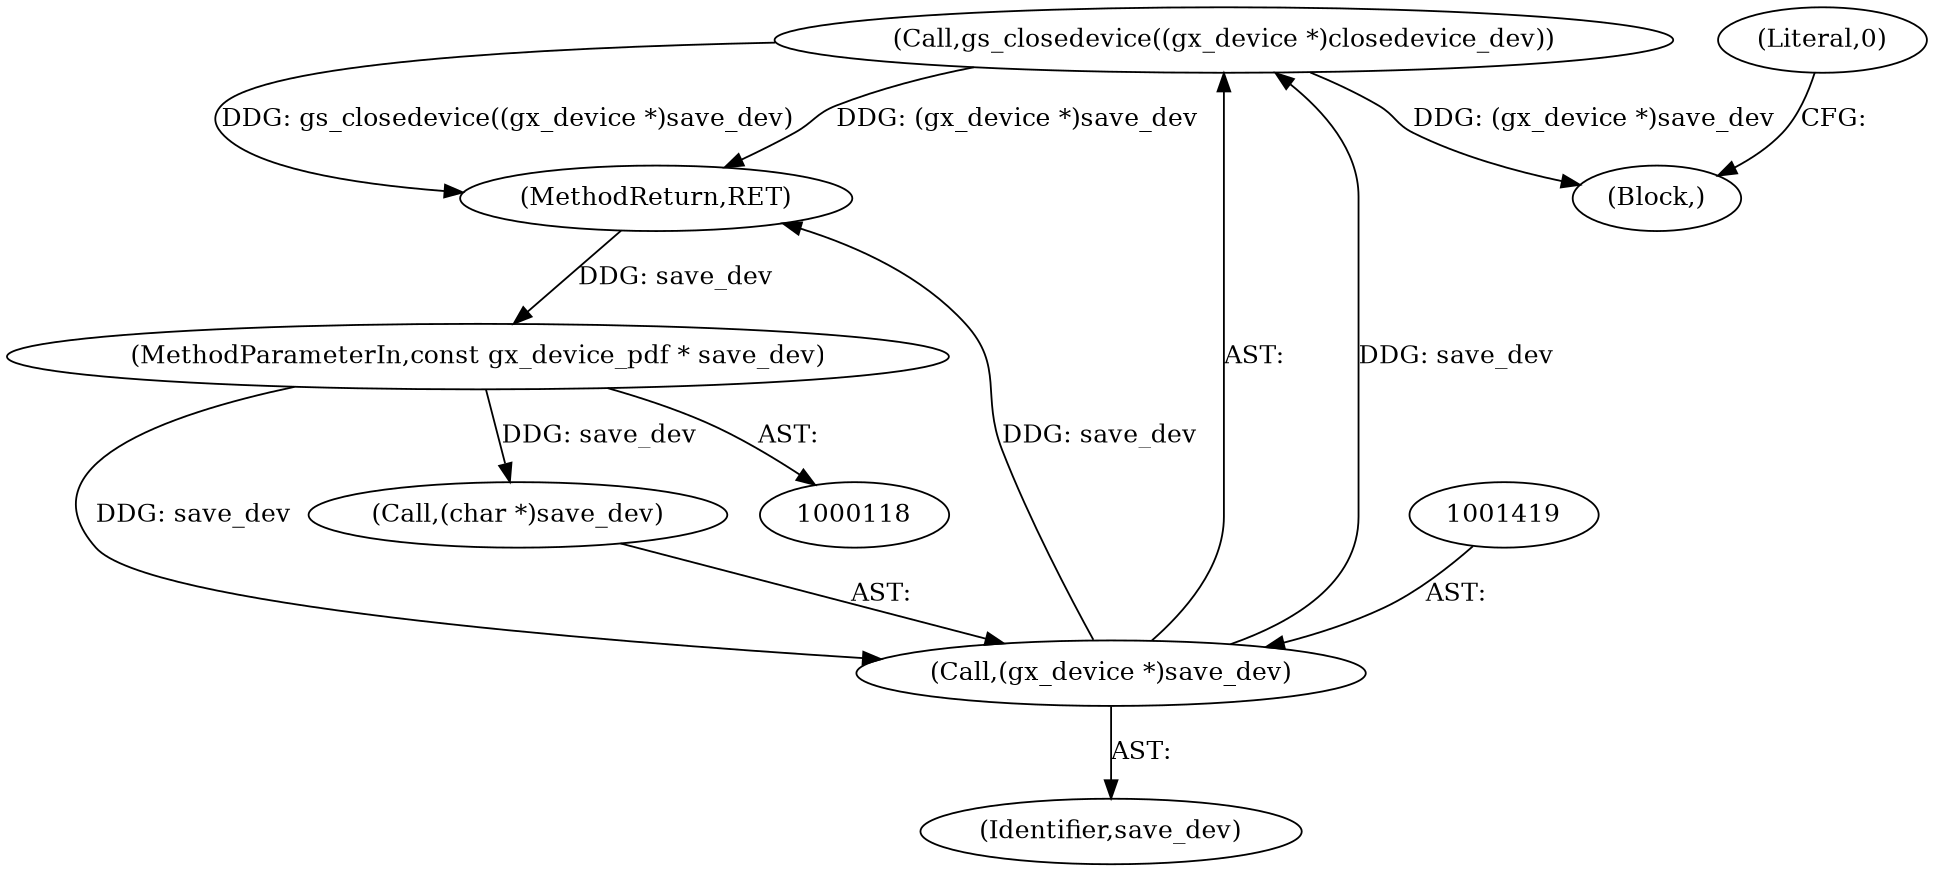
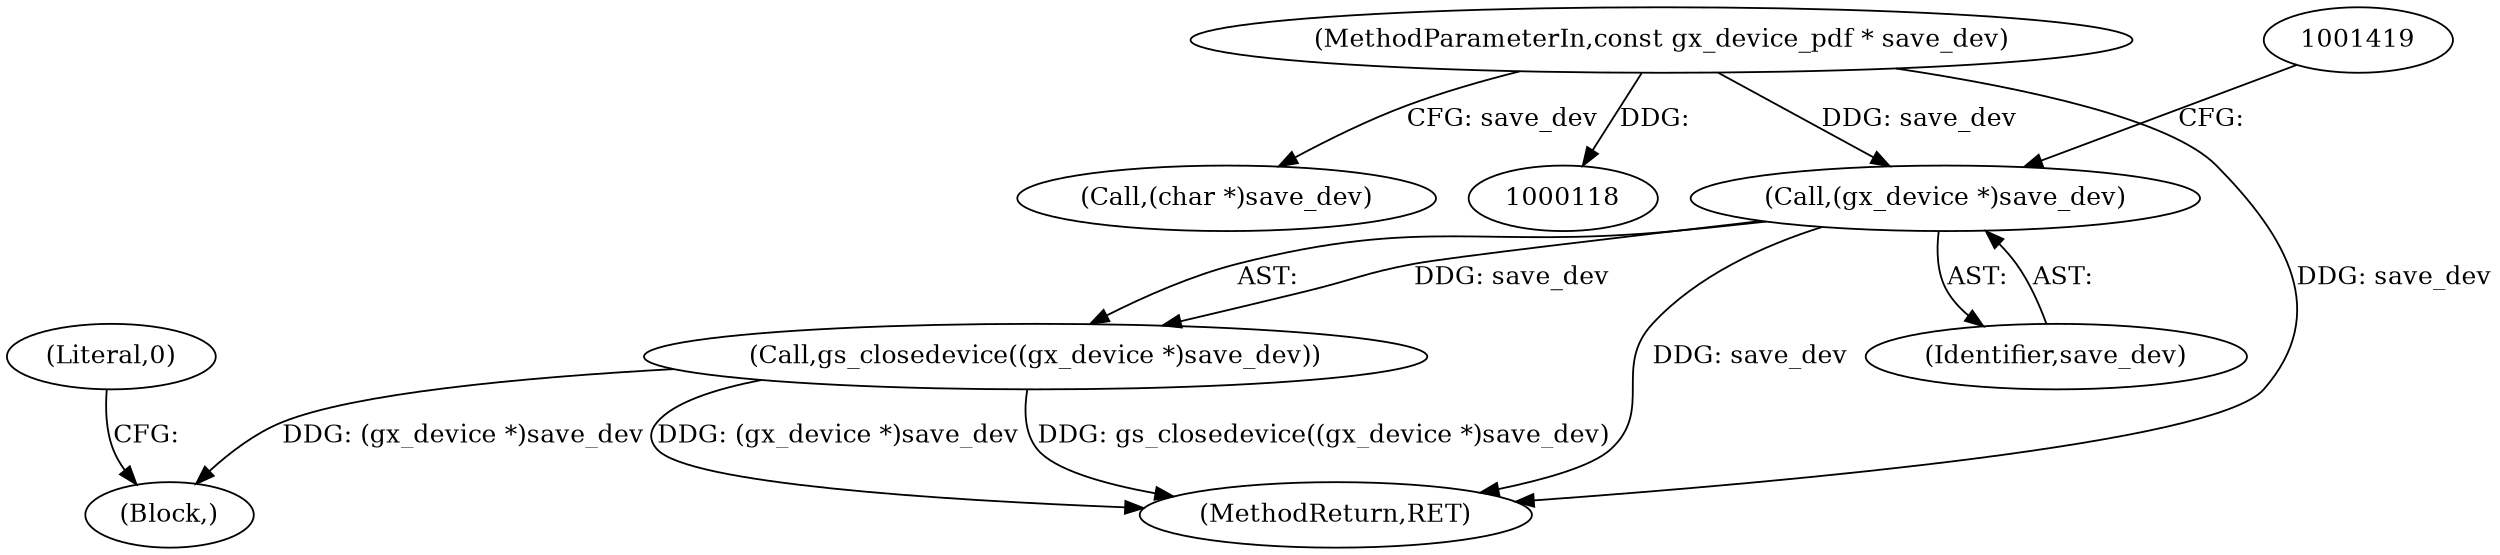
node "(Call,gs_closedevice((gx_device *)closedevice_dev))": label "(Call,gs_closedevice((gx_device *)closedevice_dev))" -> "(Call,gs_closedevice((gx_device *)save_dev))"
edge "(MethodReturn,RET)" -> "(MethodParameterIn,const gx_device_pdf * save_dev)": reversed
edge "(MethodParameterIn,const gx_device_pdf * save_dev)" -> "(Call,(char *)save_dev)": label "DDG: save_dev" -> "CFG: save_dev"
edge "(MethodParameterIn,const gx_device_pdf * save_dev)" -> "1000118": label "AST: " -> "DDG: "
edge "(Call,(char *)save_dev)" -> "(Call,(gx_device *)save_dev)": now "(Identifier,save_dev)" -> "(Call,(gx_device *)save_dev)"
edge "1001419" -> "(Call,(gx_device *)save_dev)": label "AST: " -> "CFG: "
